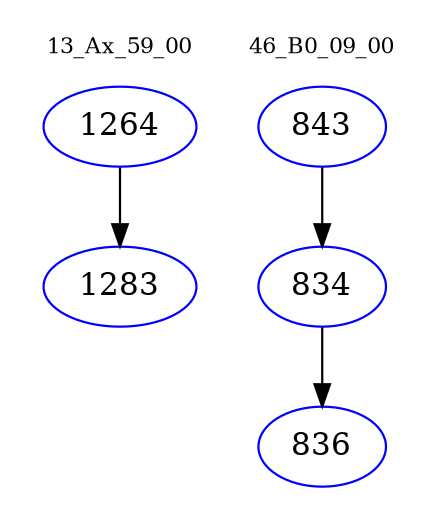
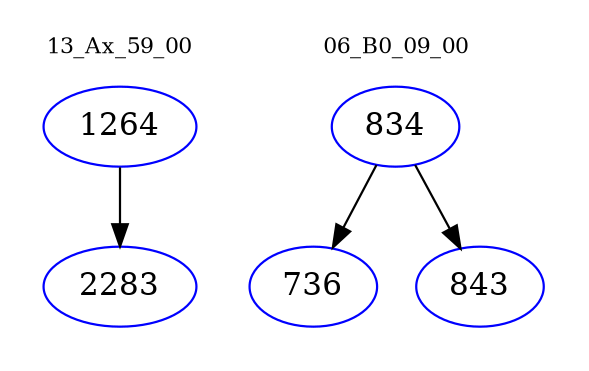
cluster "46_B0_09_00": label "46_B0_09_00" -> "06_B0_09_00"
edge "843" -> "834": reversed
node "1283": label "1283" -> "2283"
node "836": label "836" -> "736"
